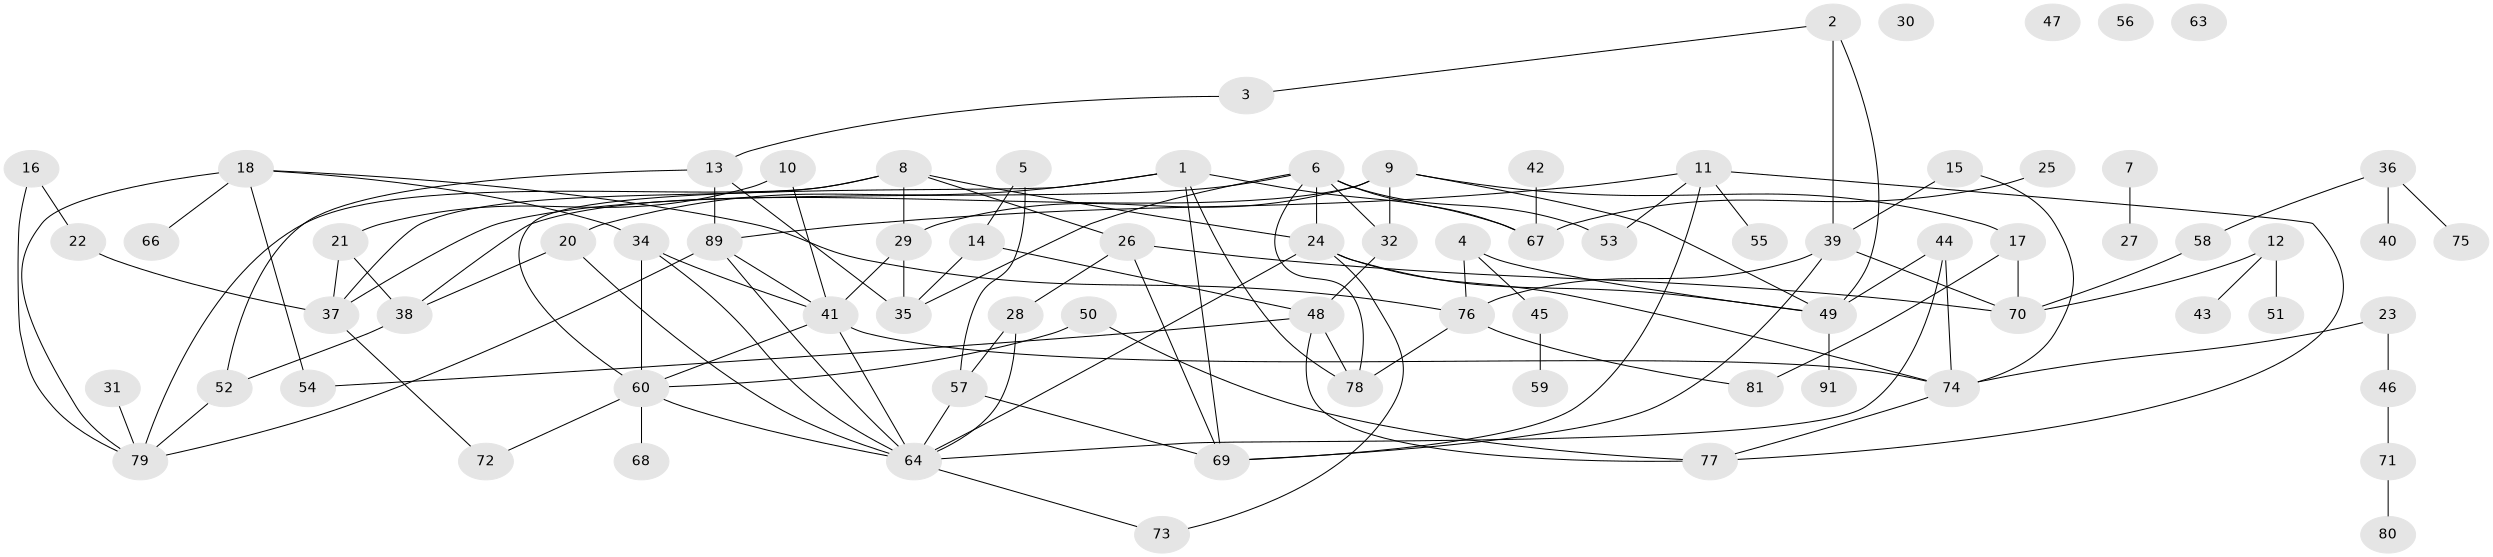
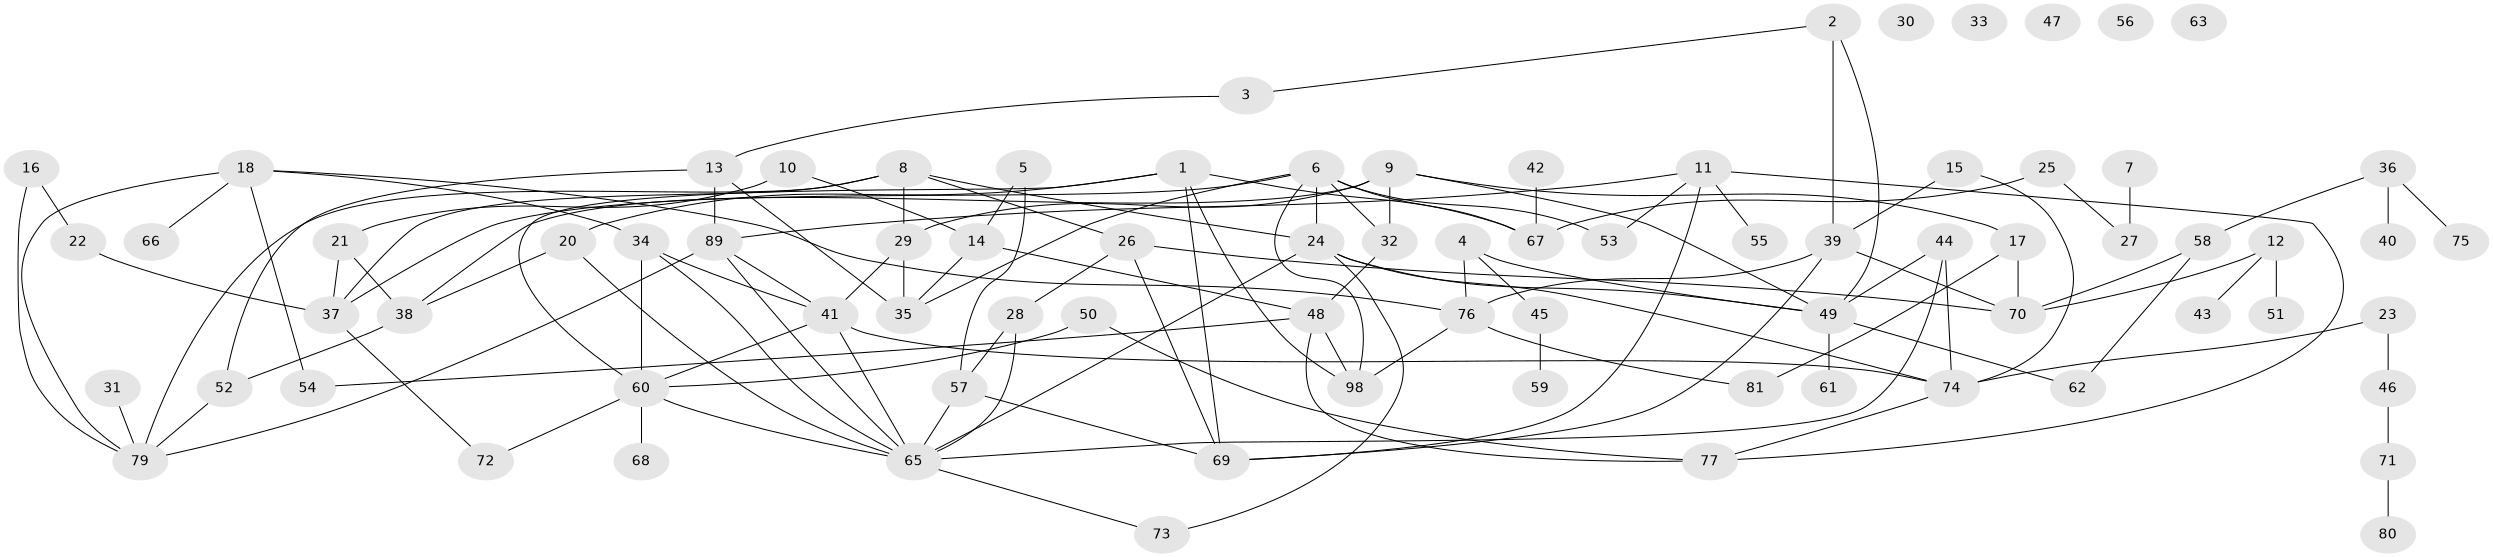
node "33": added
edge "25" -- "27": added
edge "10" -- "41": now "10" -- "14"
node "78": label "78" -> "98"
node "91": label "91" -> "61"
node "62": added
node "64": label "64" -> "65"
